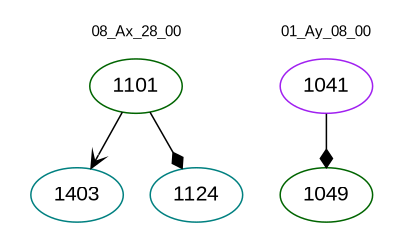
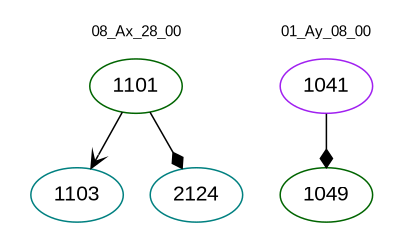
node "1403": label "1403" -> "1103"
node "1124": label "1124" -> "2124"
